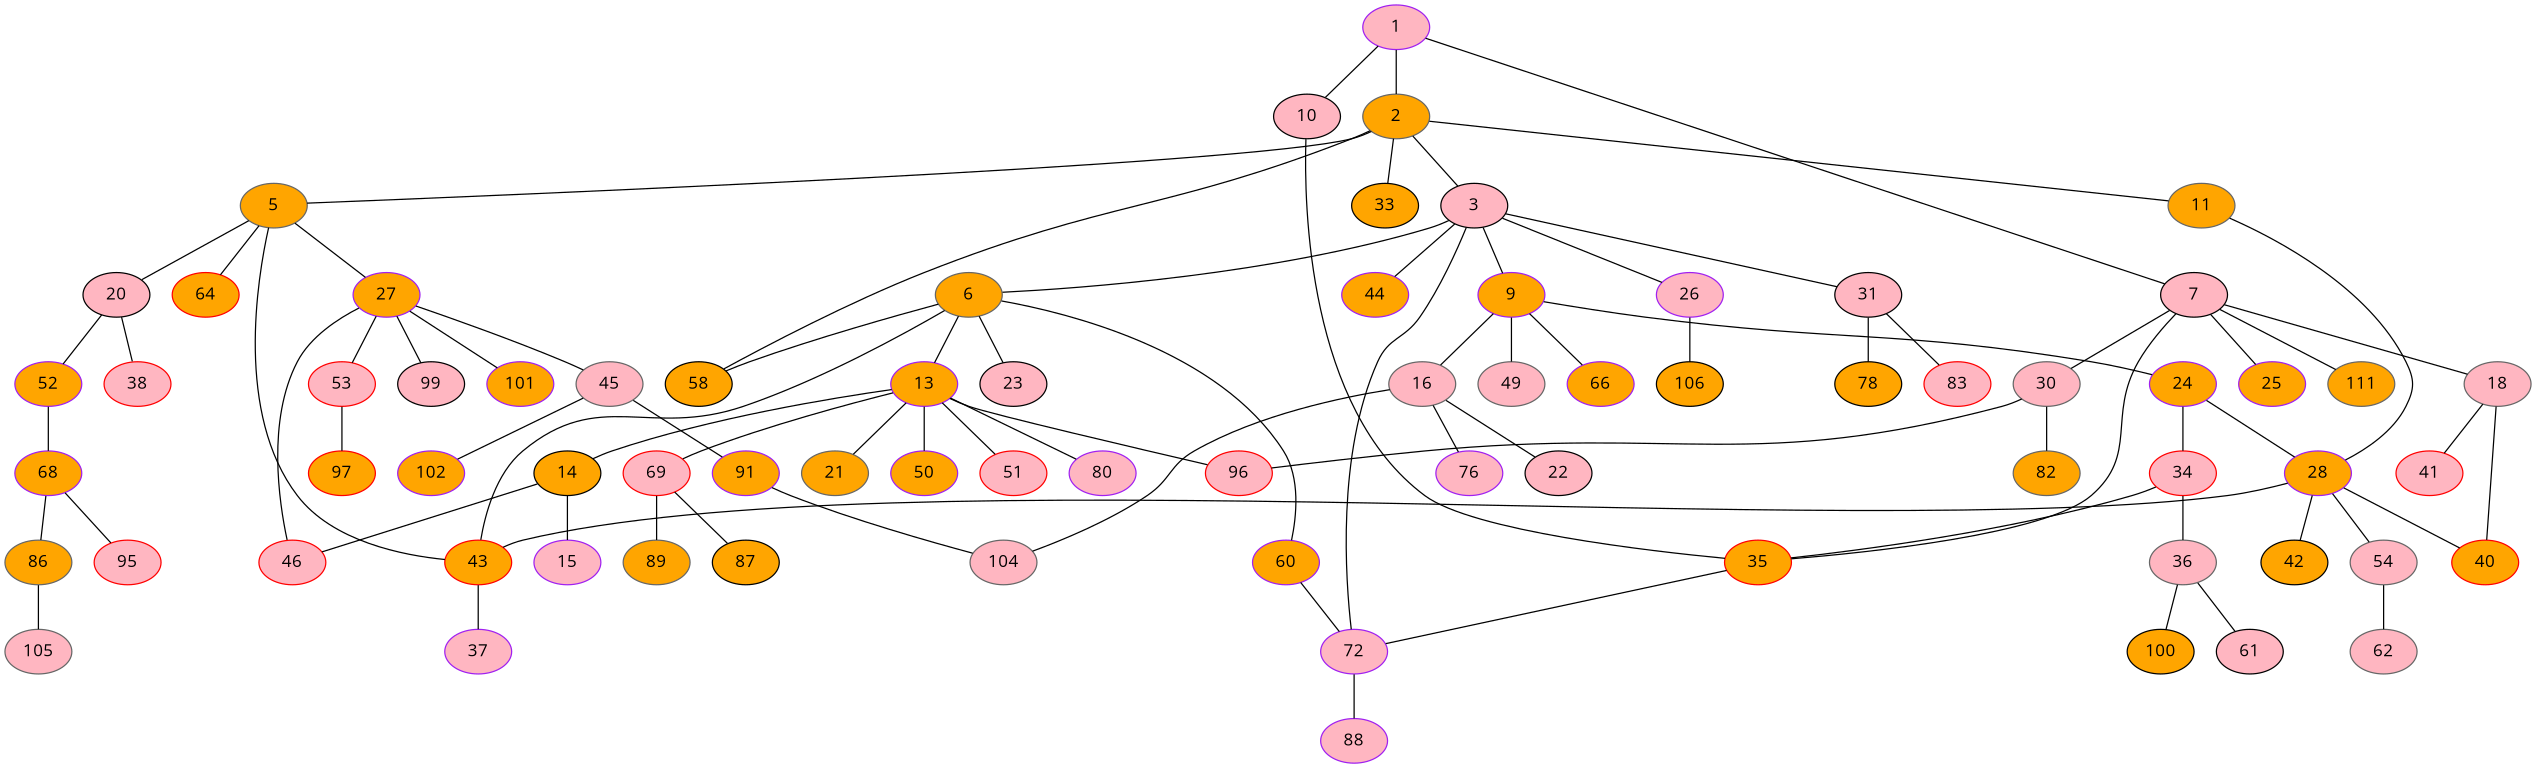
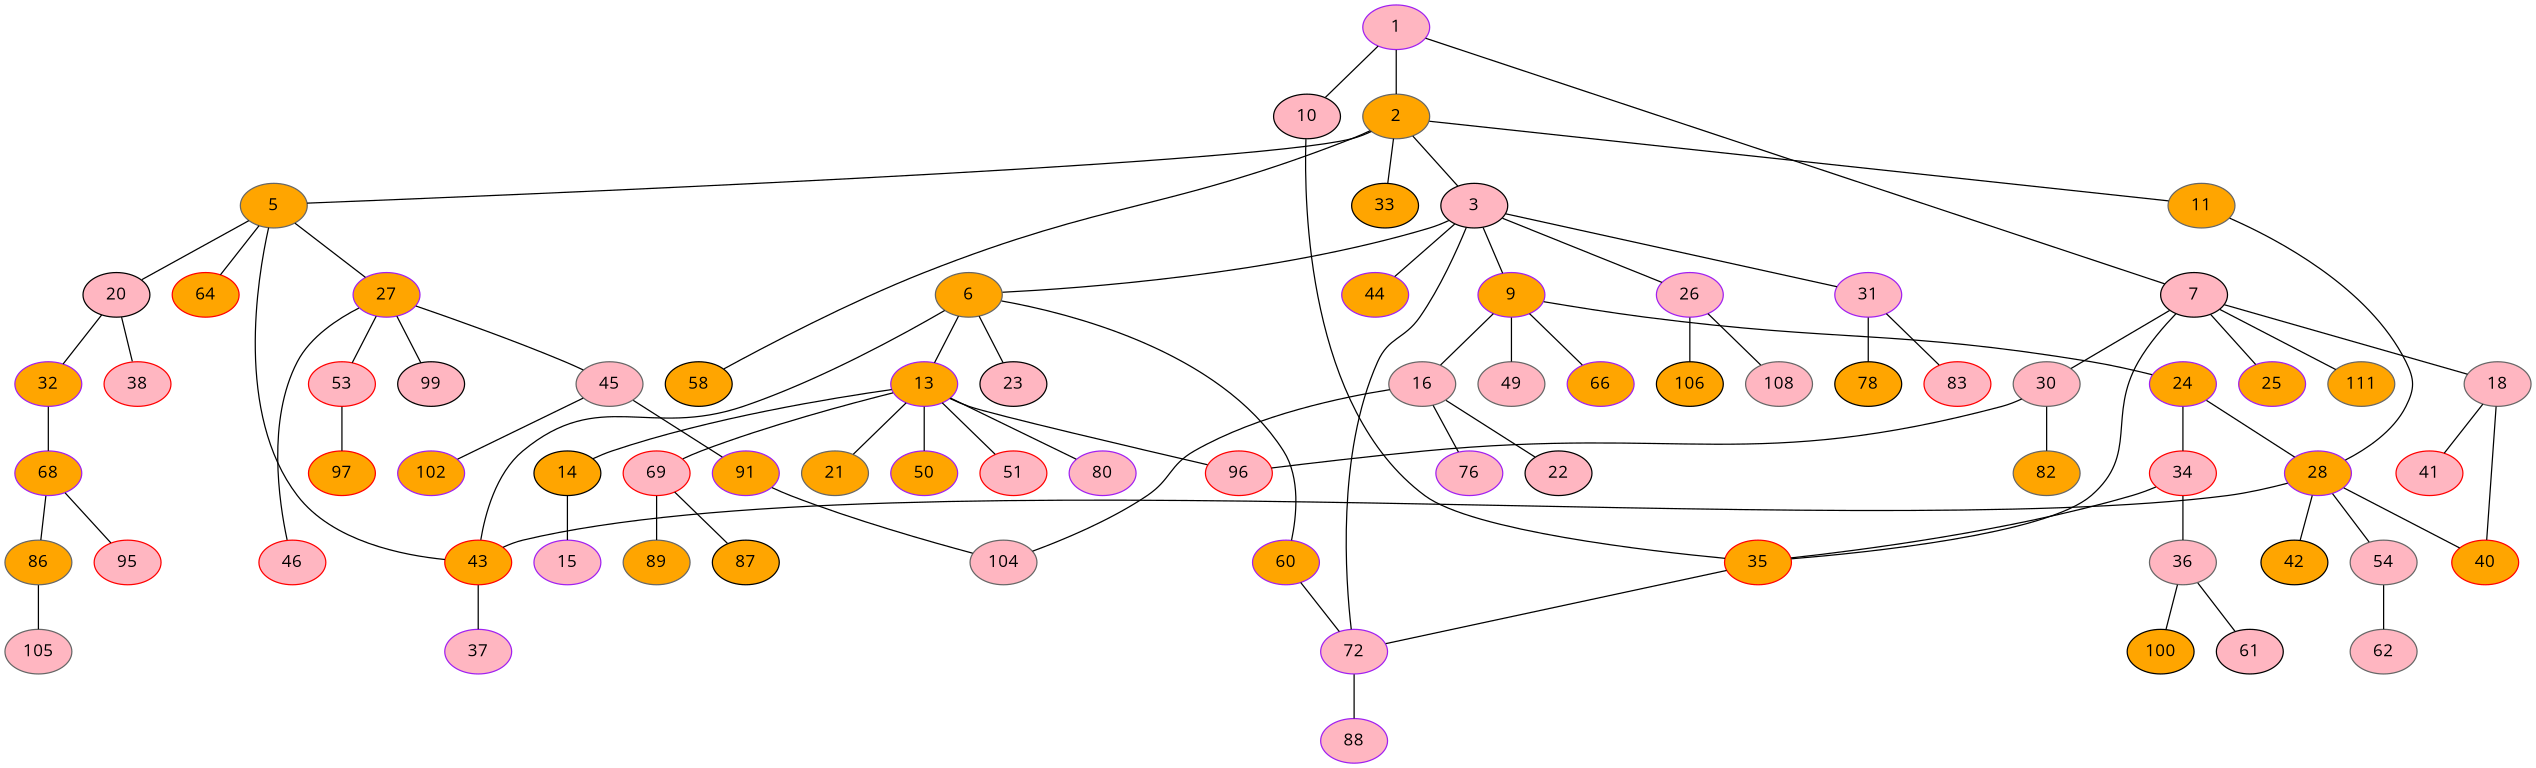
node "31": color black -> purple
edge "6" -- "58": removed
node "52": label "52" -> "32"
node "101": removed
node "108": added
edge "14" -- "46": removed
